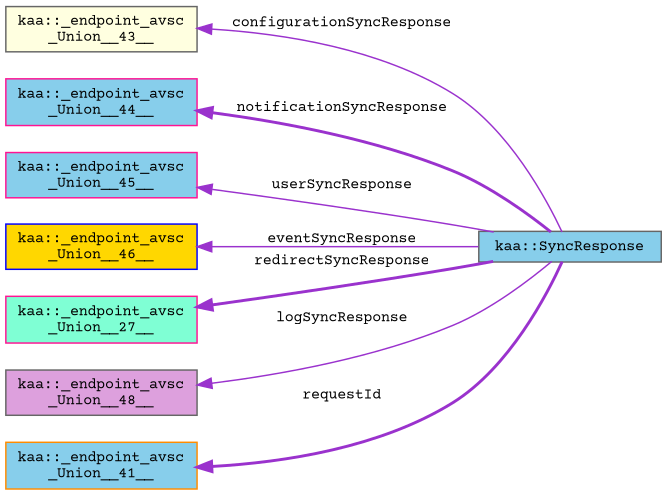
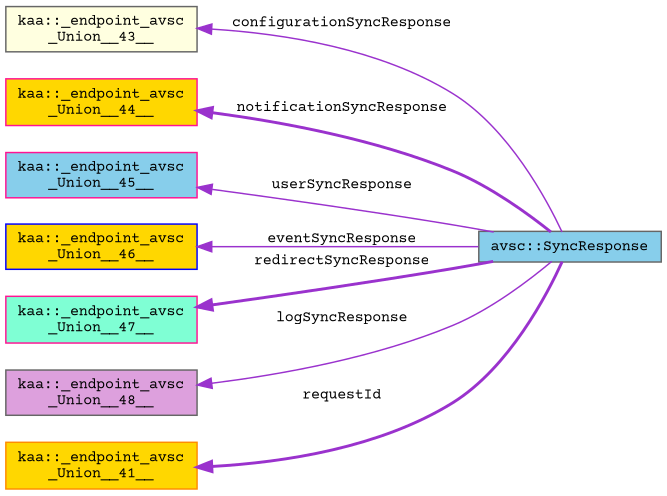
node "kaa::_endpoint_avsc _Union__44__": fillcolor skyblue -> gold
node "kaa::SyncResponse": label "kaa::SyncResponse" -> "avsc::SyncResponse"
node "kaa::_endpoint_avsc _Union__27__": label "kaa::_endpoint_avsc _Union__27__" -> "kaa::_endpoint_avsc _Union__47__"
node "kaa::_endpoint_avsc _Union__41__": fillcolor skyblue -> gold
